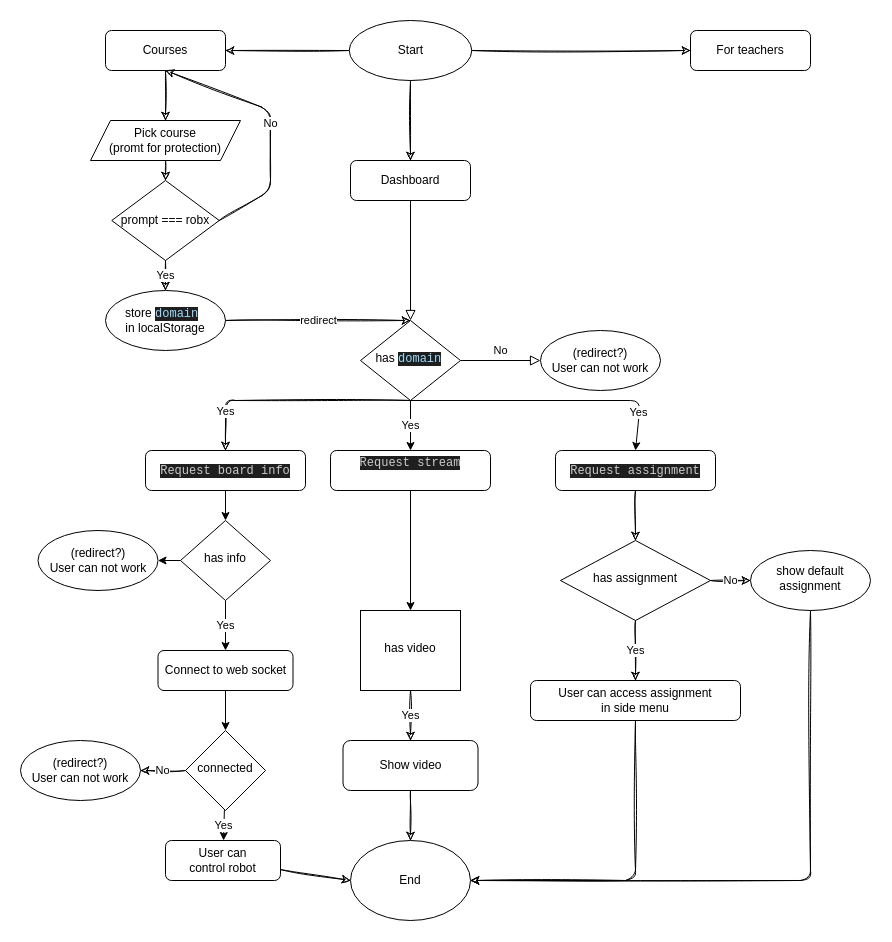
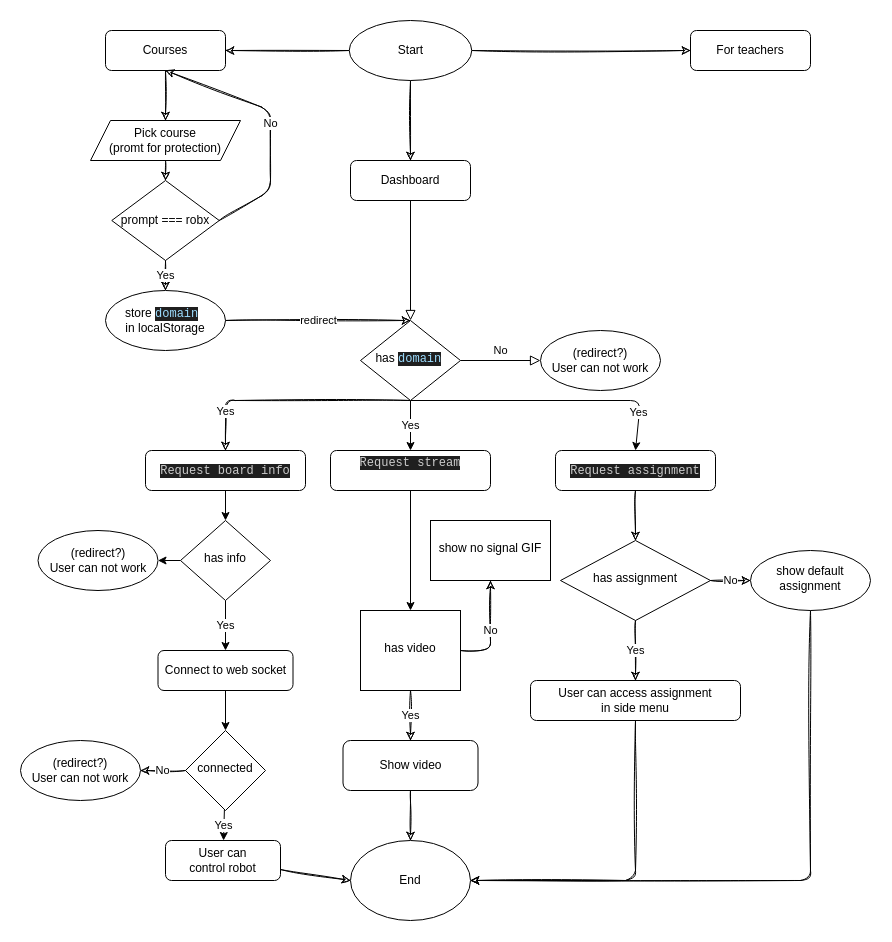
node "show no signal GIF": added
edge "has video" -> "show no signal GIF": added, label "No"
